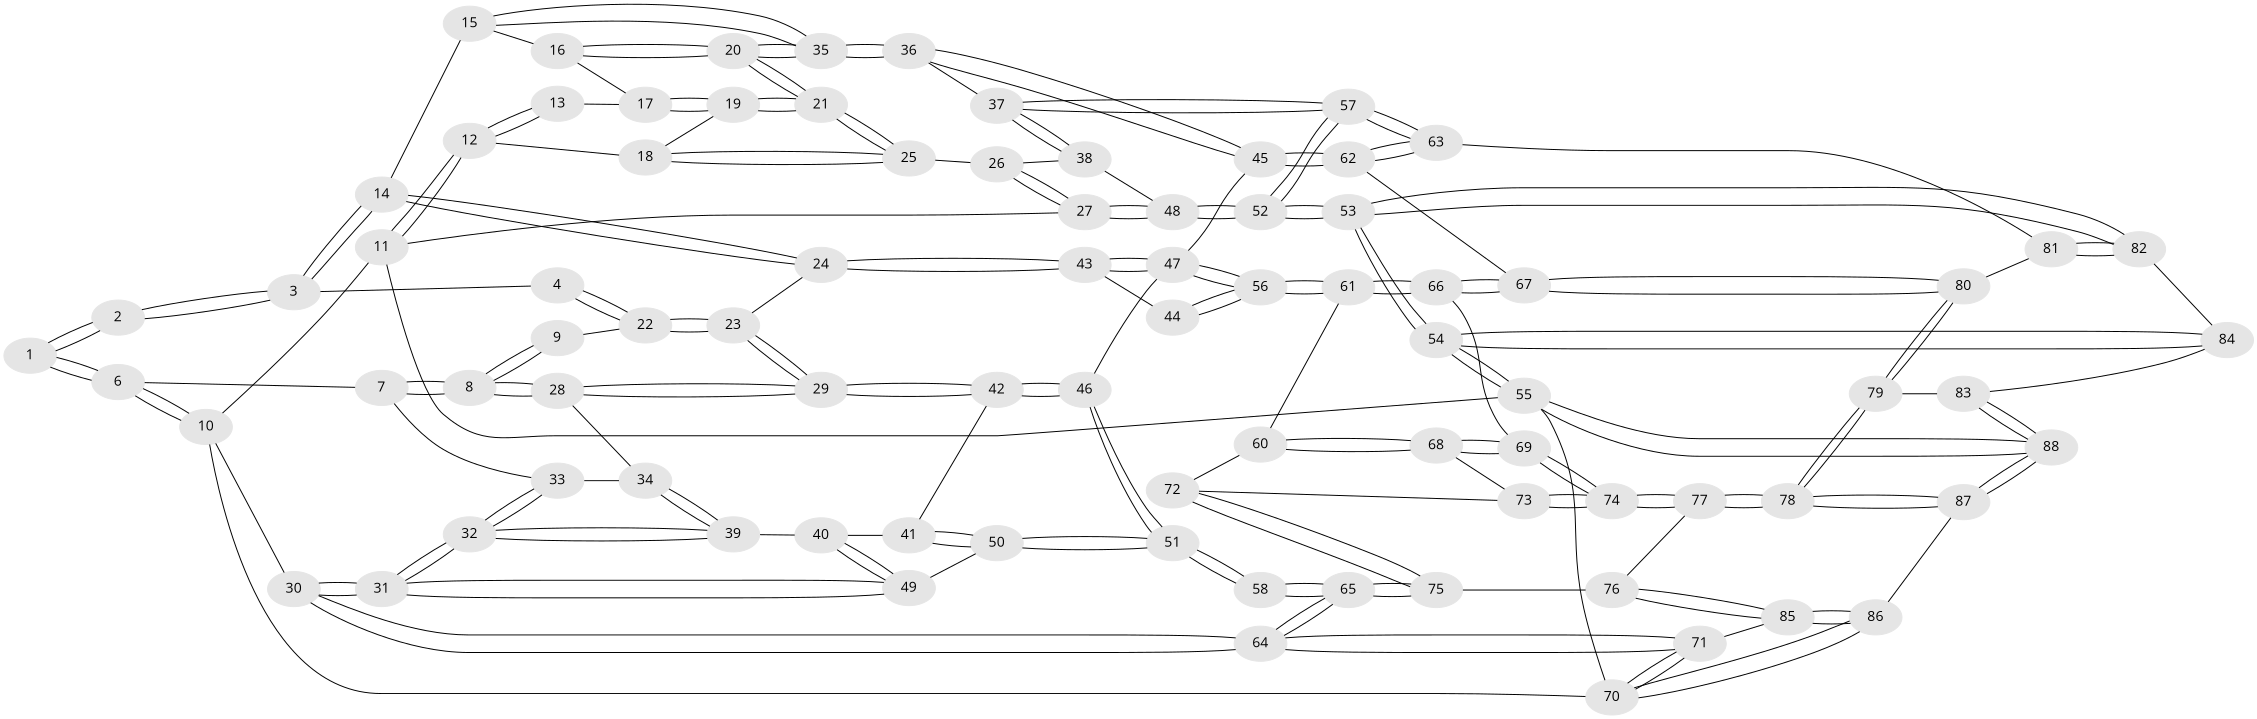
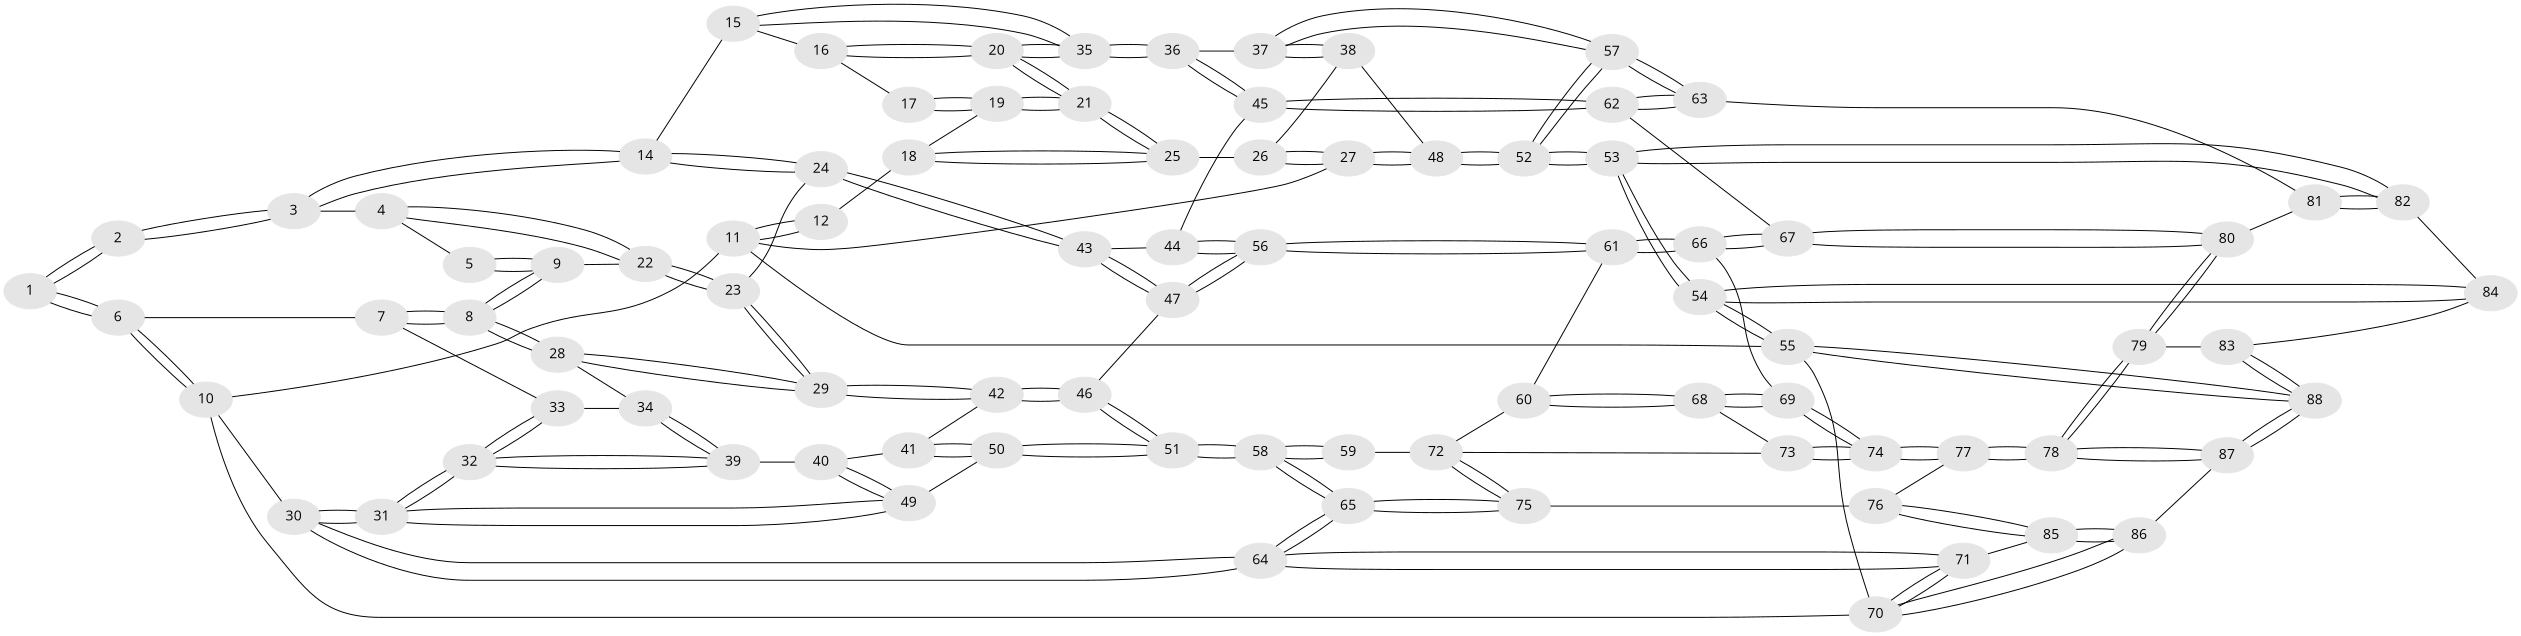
node "13": removed
edge "45" -- "47": now "45" -- "44"
node "5": added
node "59": added
